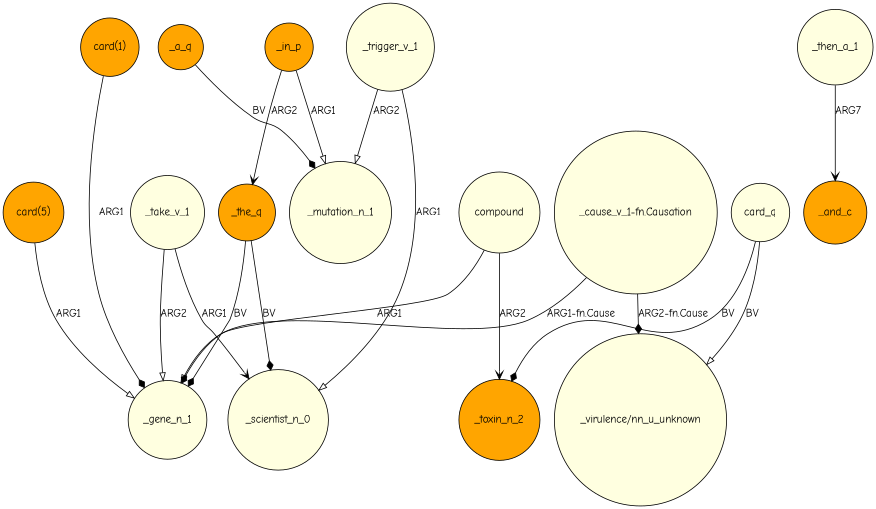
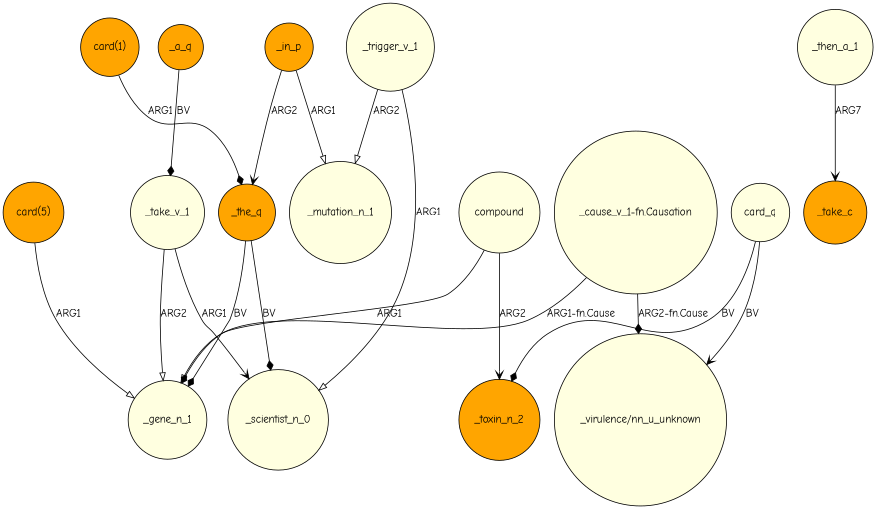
edge "_a_q" -> "_mutation_n_1": now "_a_q" -> "_take_v_1"
node "_and_c": label "_and_c" -> "_take_c"
edge "card(1)" -> "_gene_n_1": now "card(1)" -> "_the_q"
edge "card_q" -> "_virulence/nn_u_unknown": arrowhead onormal -> vee
